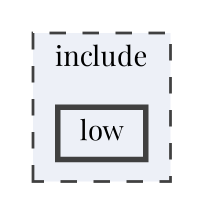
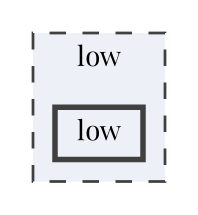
cluster "include": label "include" -> "low"
